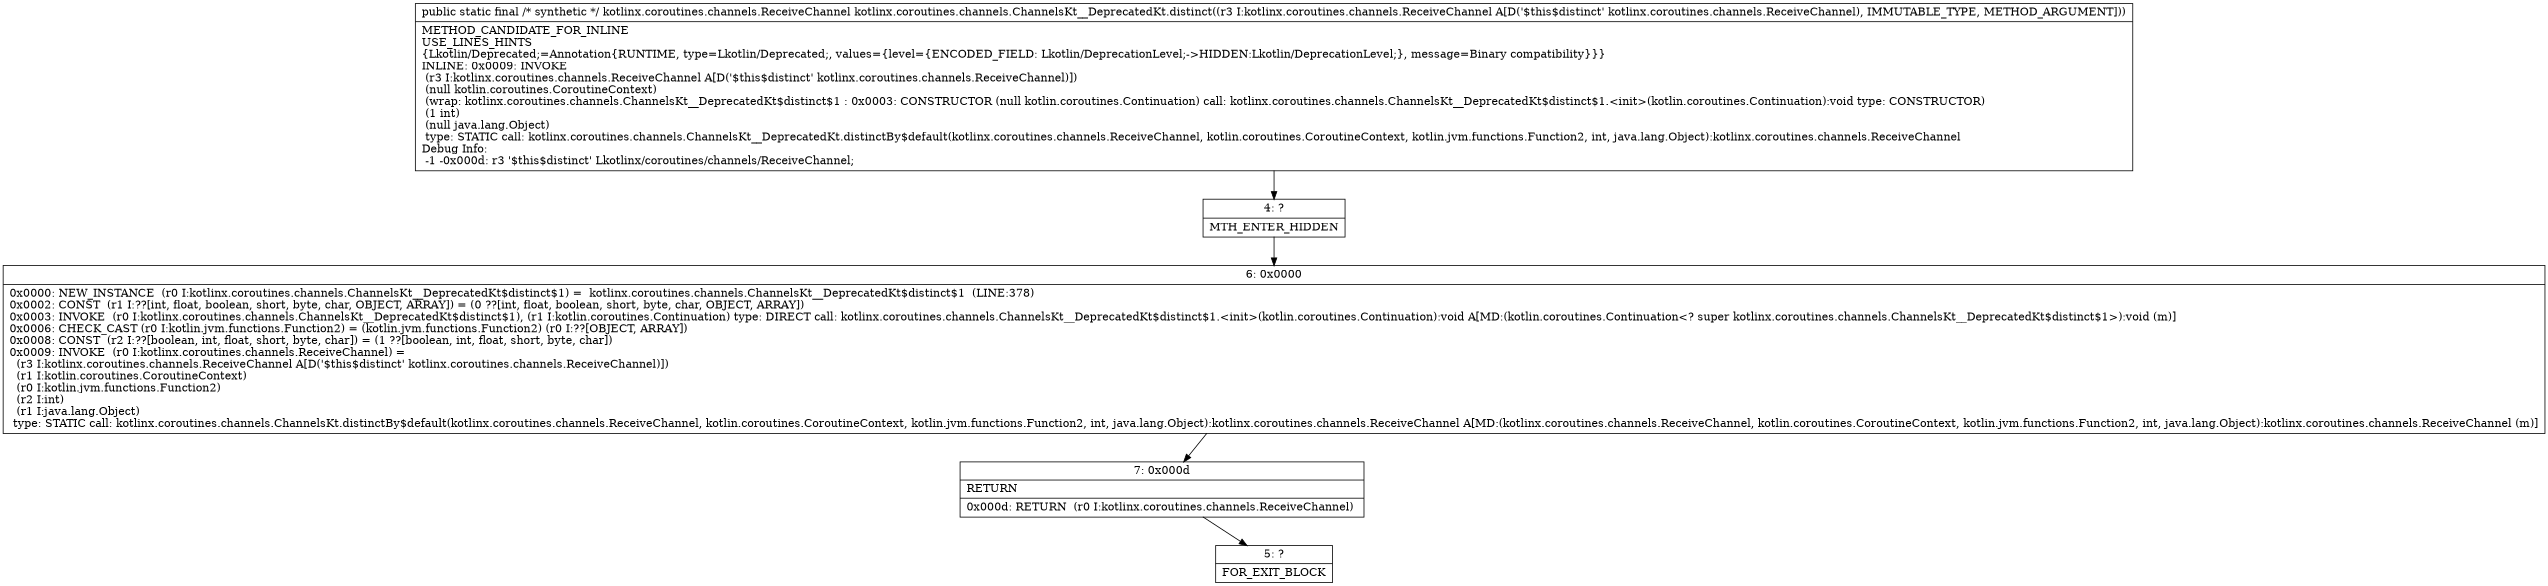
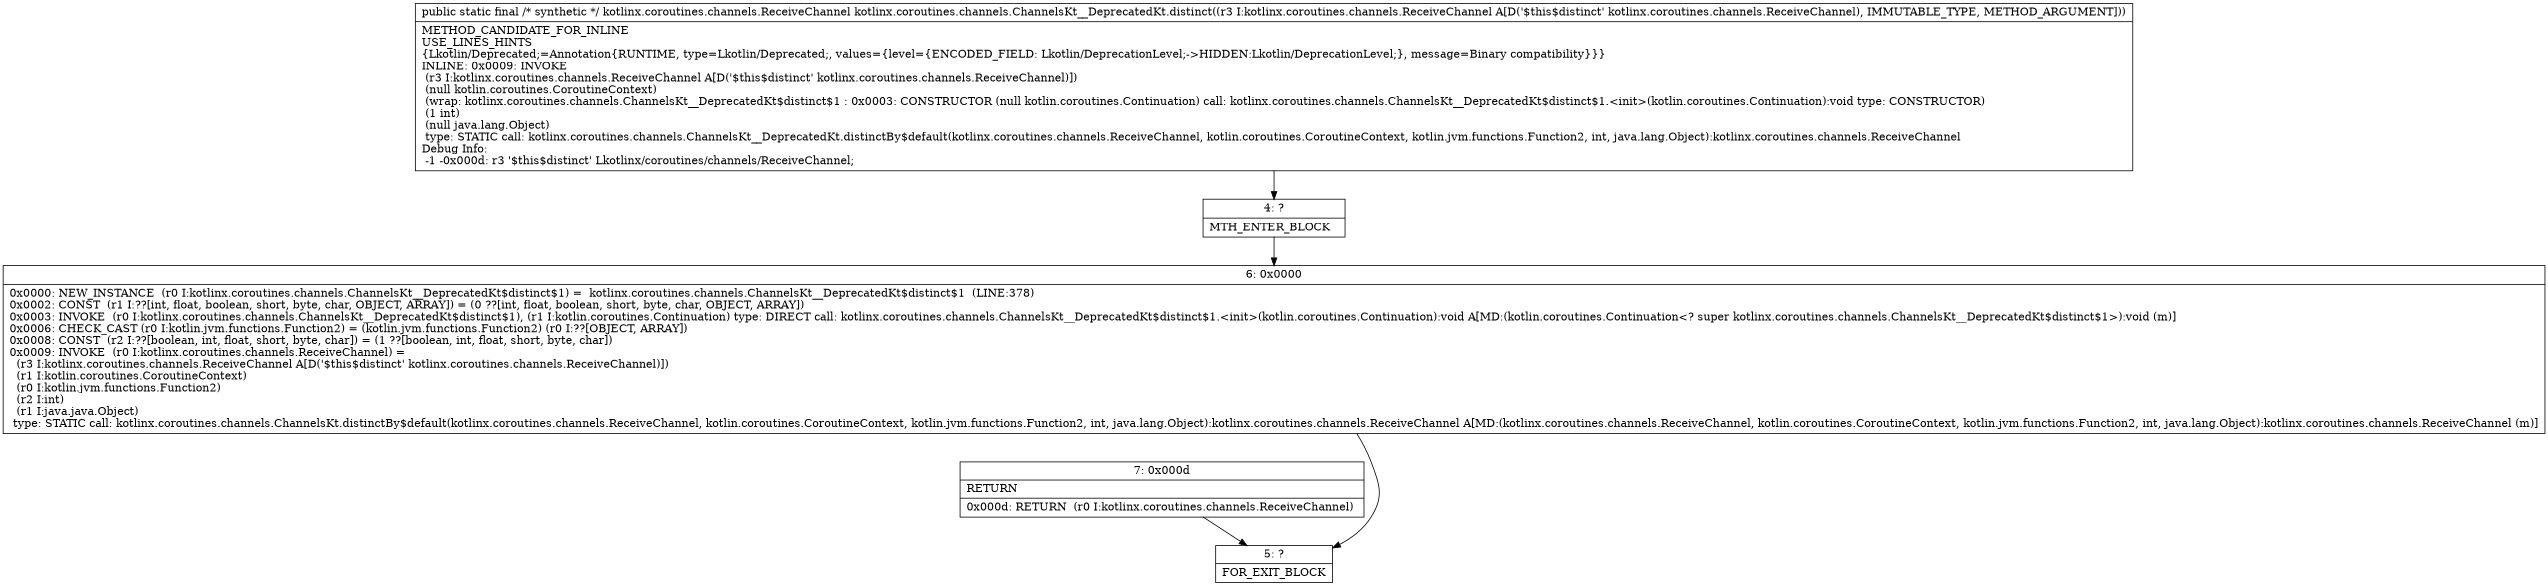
node "4: ?": text "MTH_ENTER_HIDDEN" -> "MTH_ENTER_BLOCK"
node "6: 0x0000": text "(r1 I:java.lang.Object)" -> "(r1 I:java.java.Object)"
edge "6: 0x0000" -> "7: 0x000d": now "6: 0x0000" -> "5: ?"
